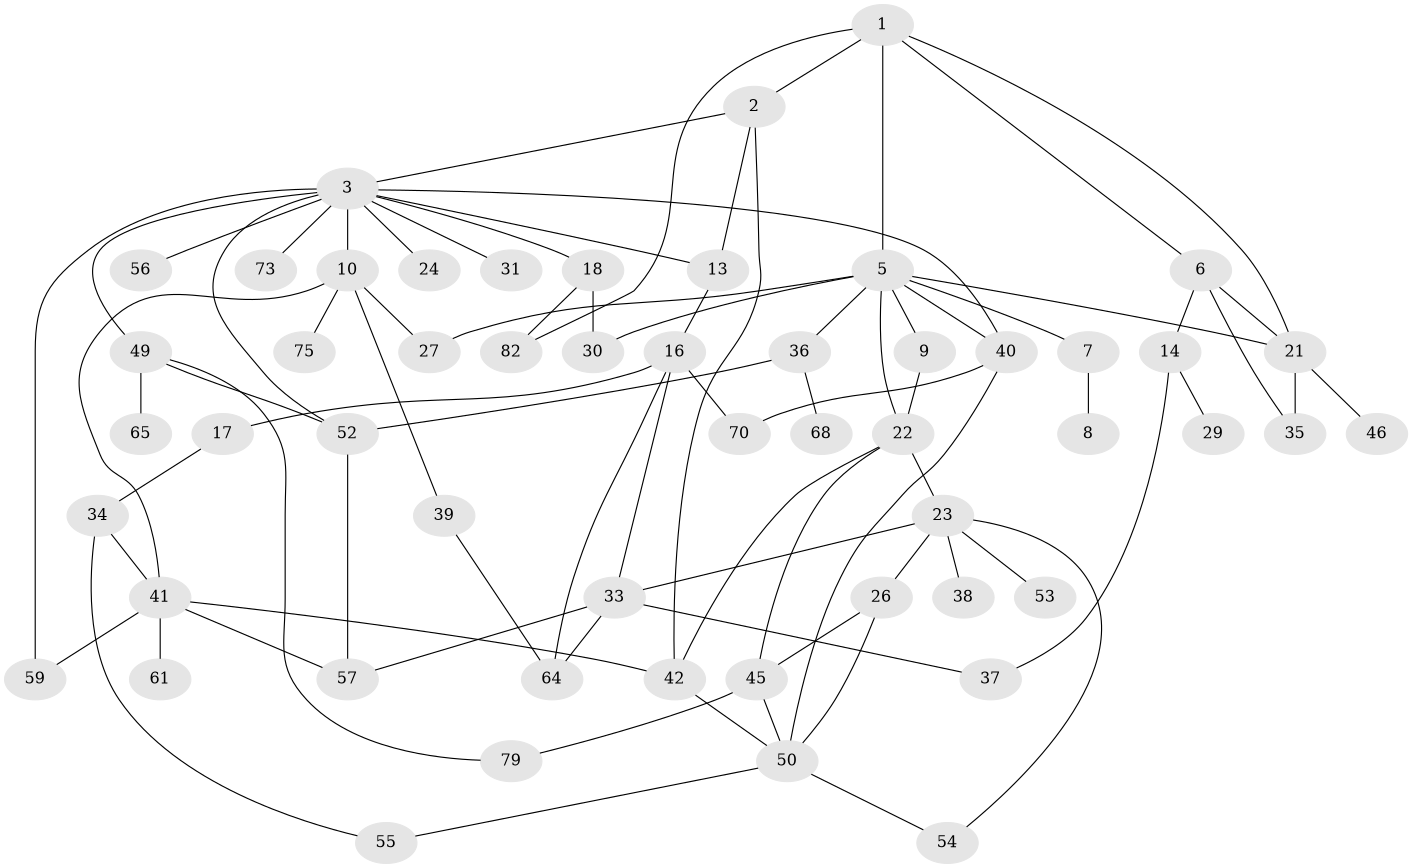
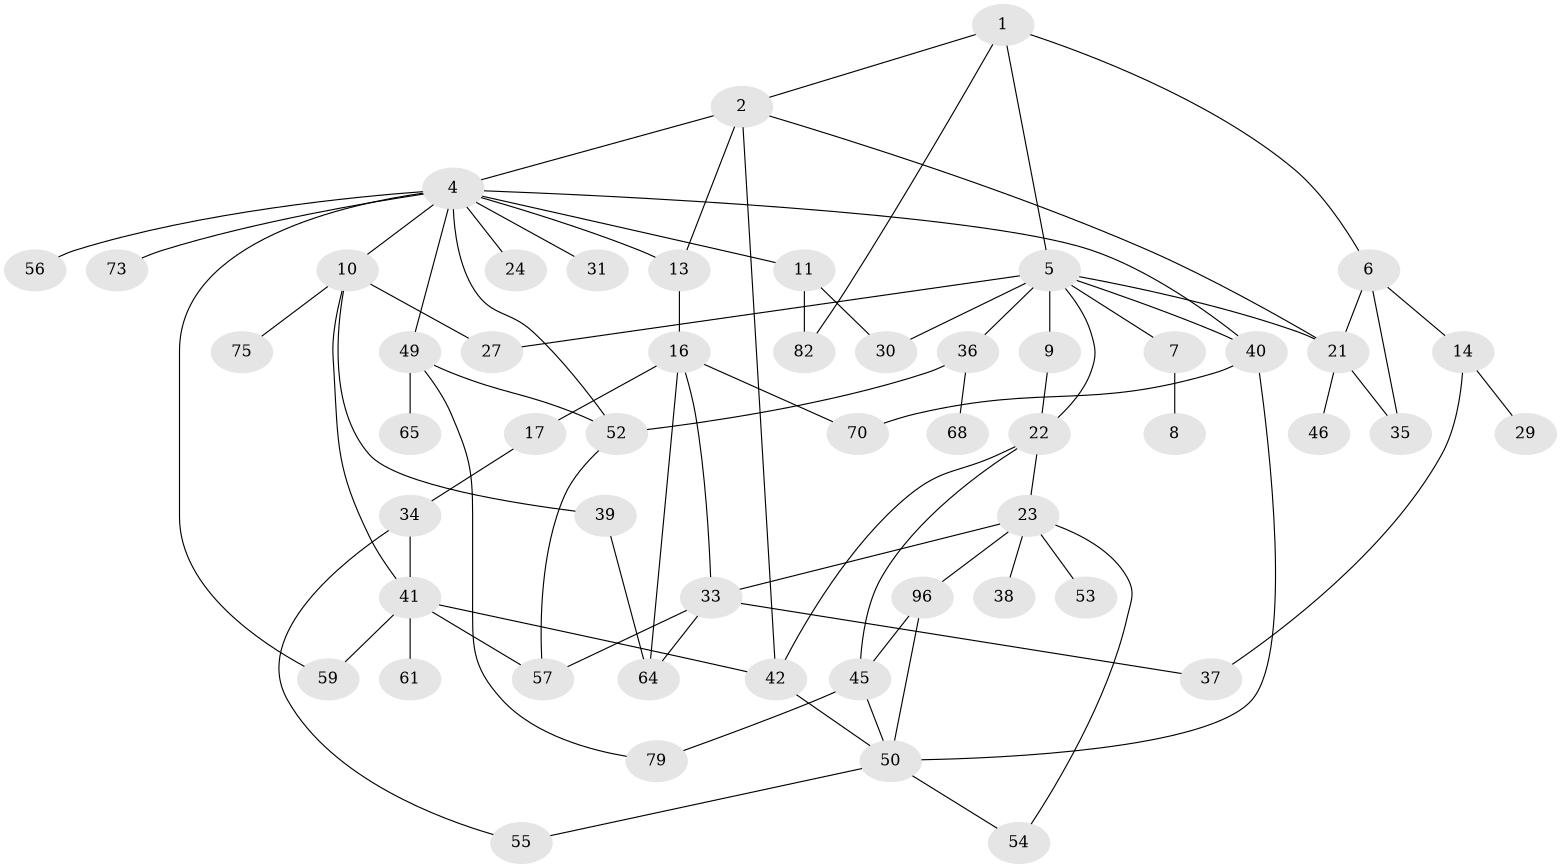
edge "1" -- "21": now "2" -- "21"
node "3": label "3" -> "4"
node "18": label "18" -> "11"
node "26": label "26" -> "96"
